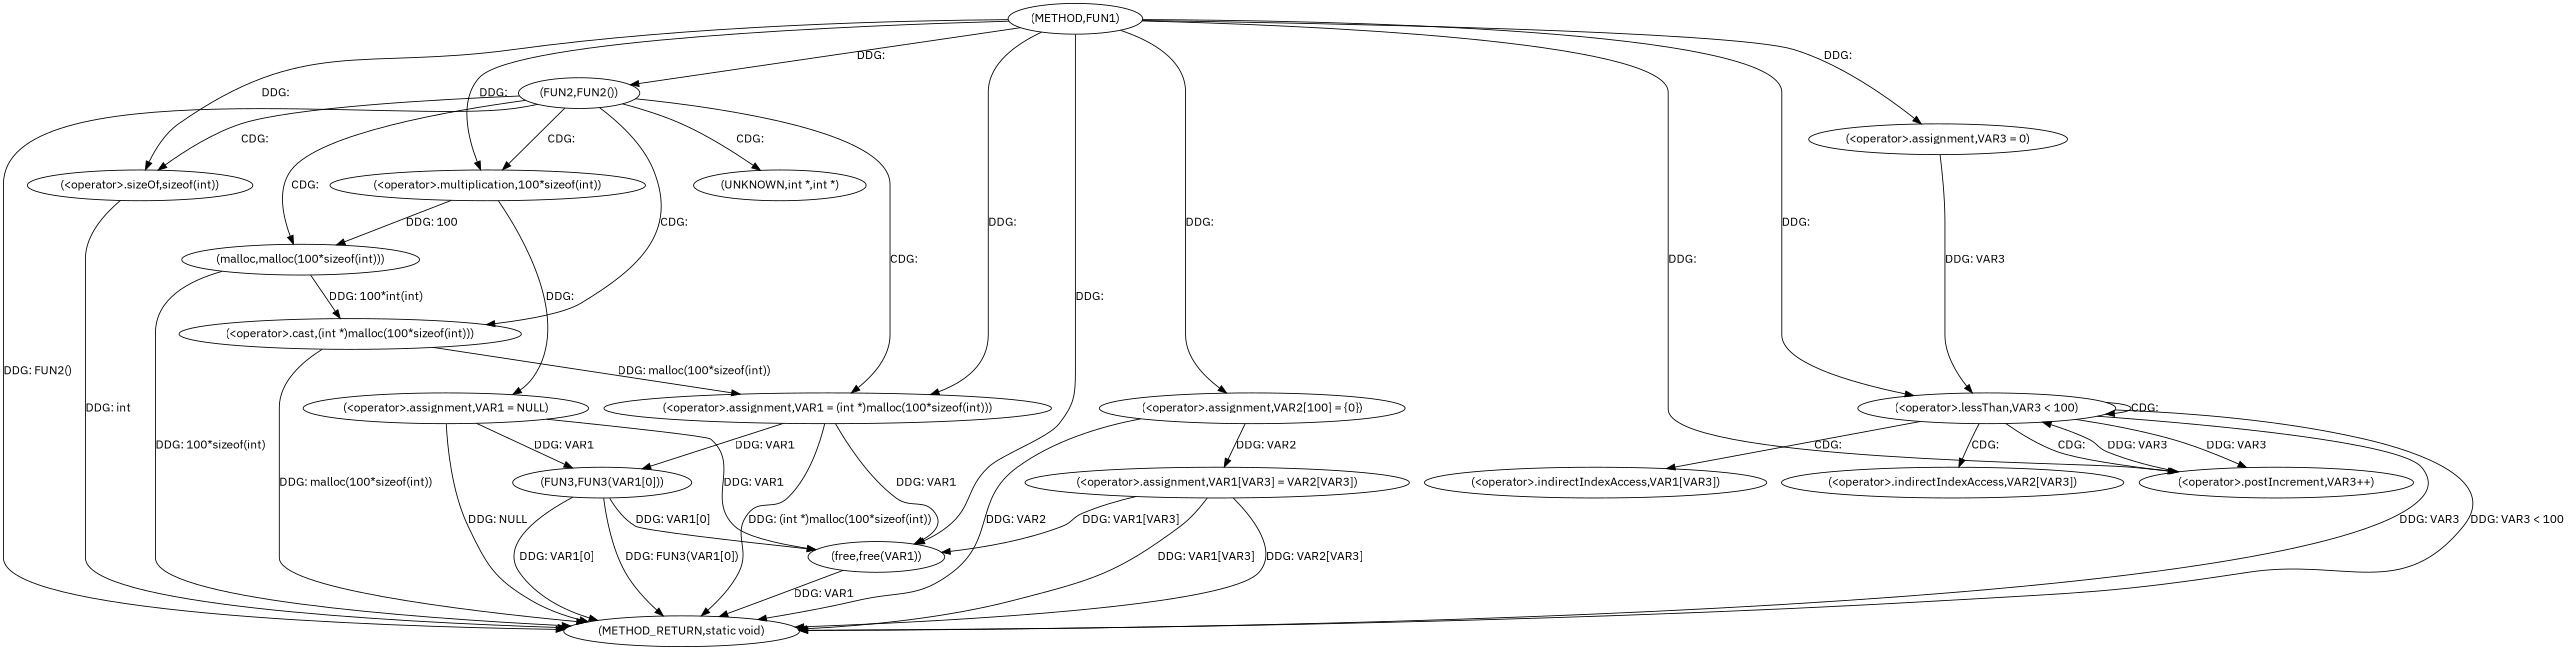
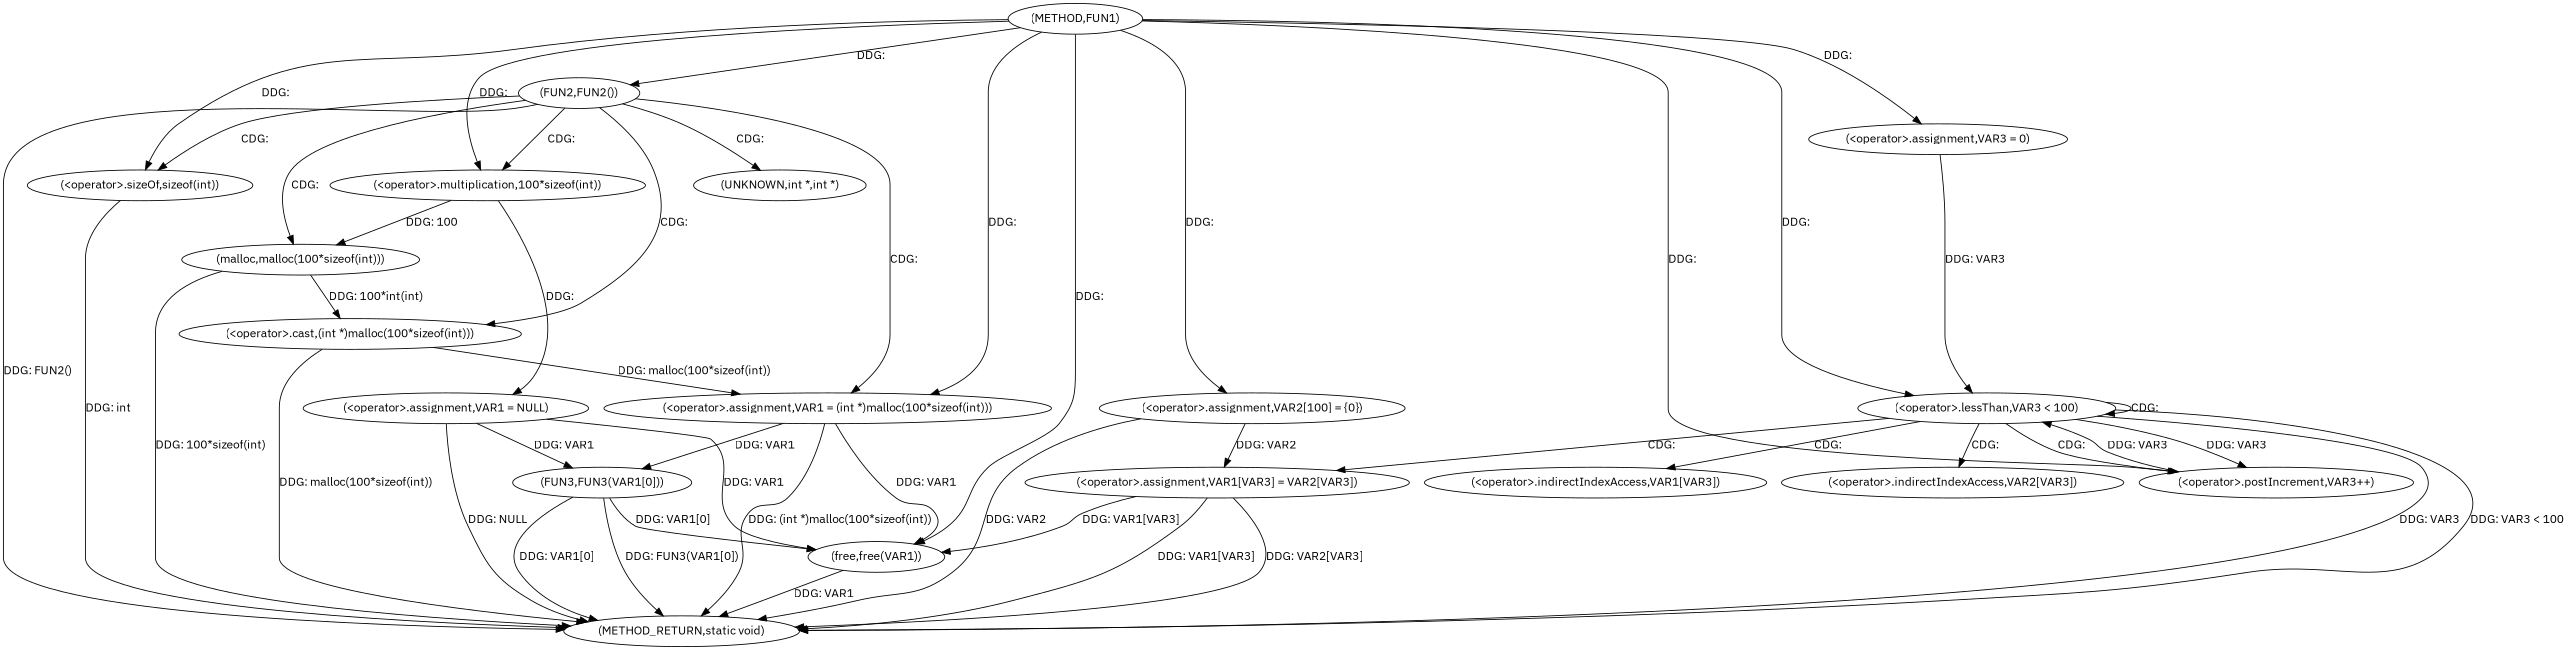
edge "(<operator>.lessThan,VAR3 < 100)" -> "(<operator>.assignment,VAR1[VAR3] = VAR2[VAR3])": added, label "CDG:"
